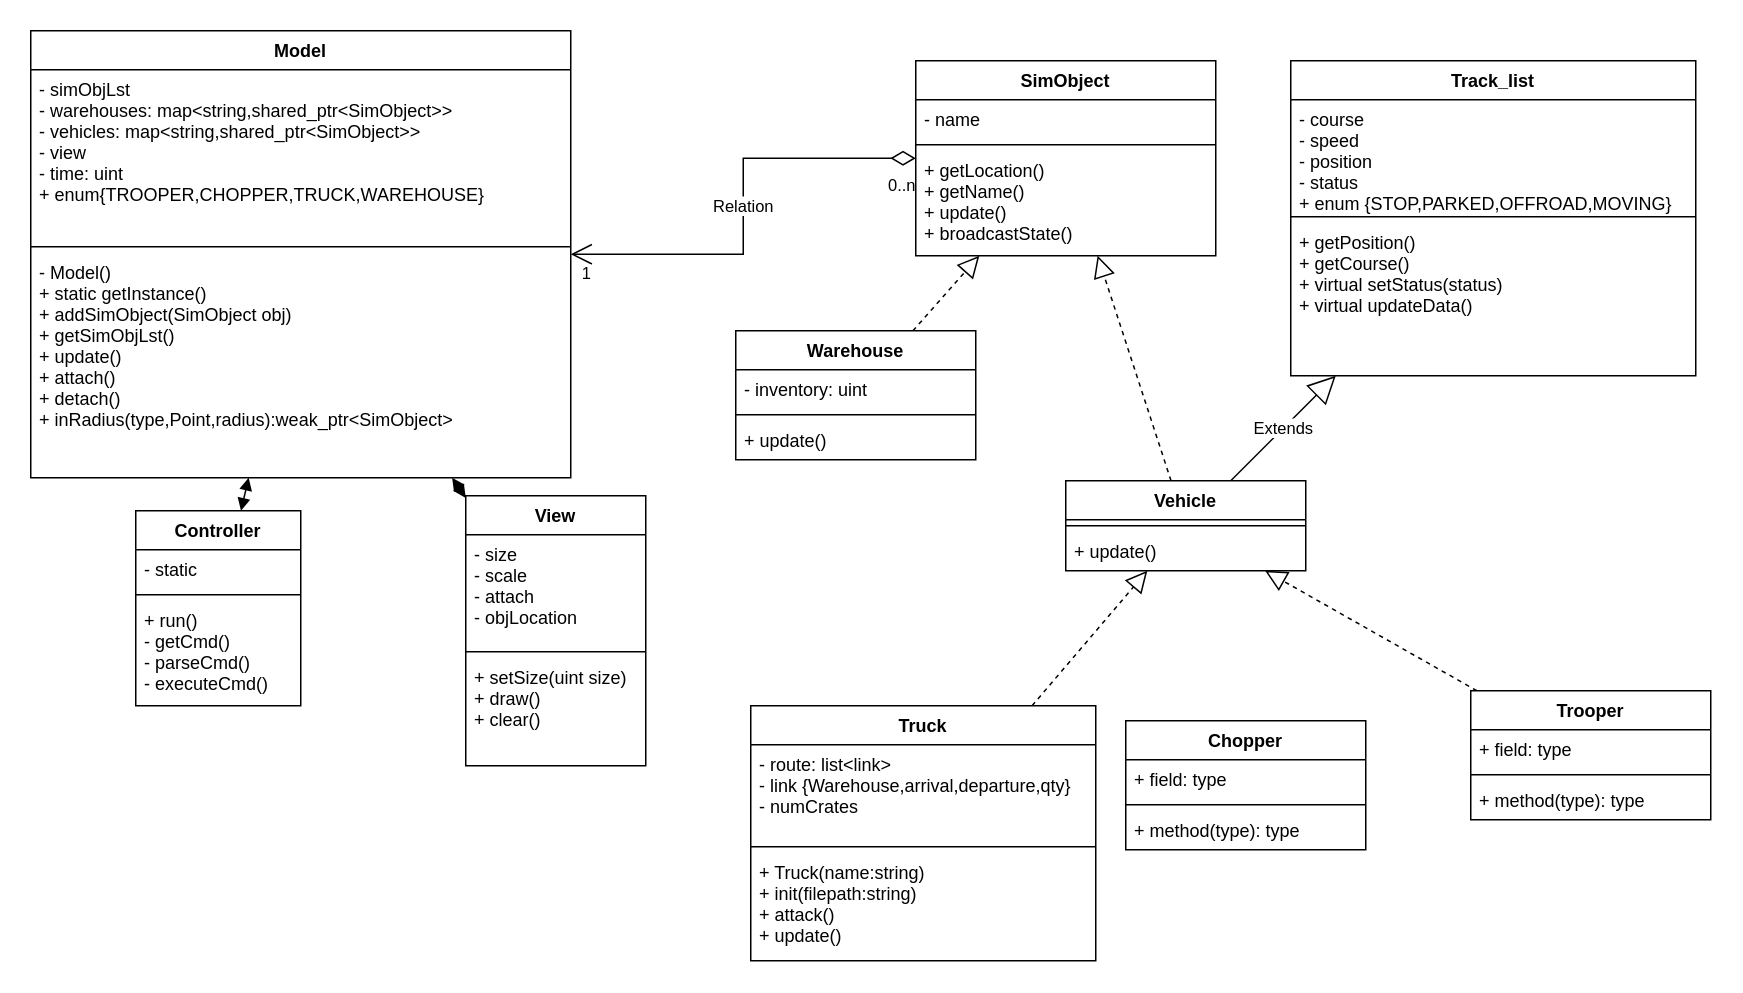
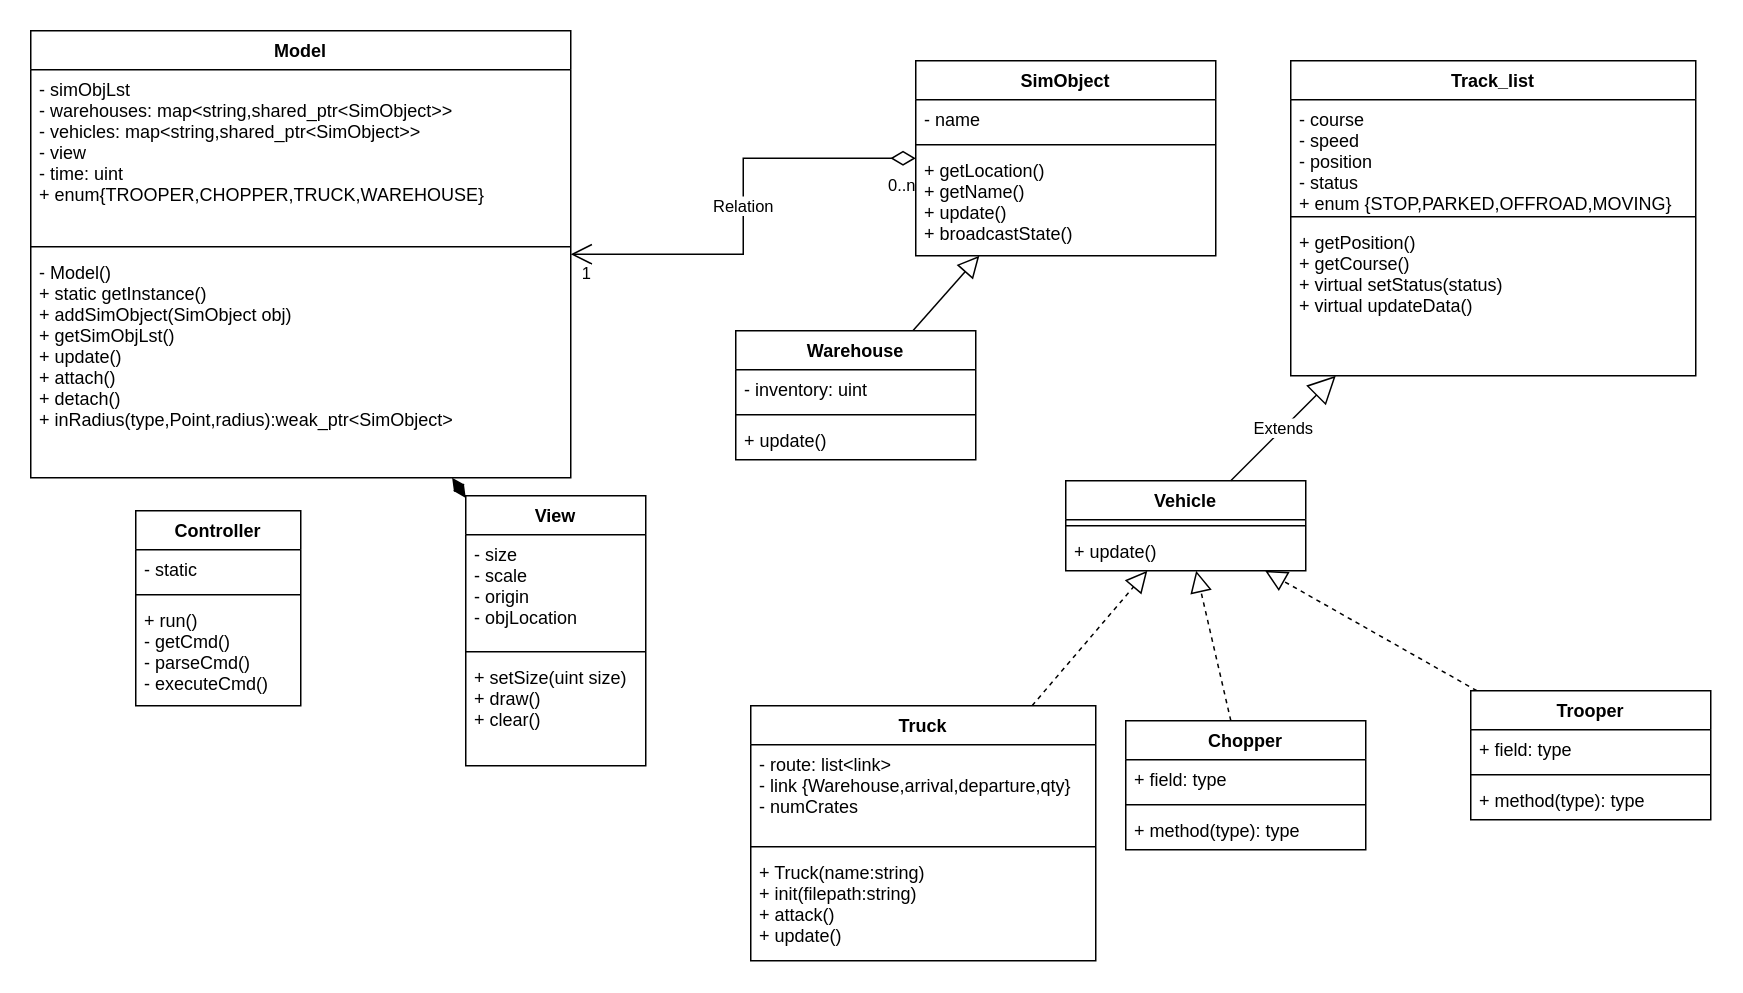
edge "Warehouse" -> "SimObject": style dashed -> solid
edge "Vehicle" -> "SimObject": removed
edge "Model" -- "Controller": removed
node "- size - scale - attach - objLocation": label "- size - scale - attach - objLocation" -> "- size - scale - origin - objLocation"
edge "Chopper" -> "Vehicle": added
